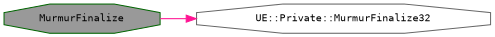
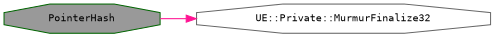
node "MurmurFinalize": label "MurmurFinalize" -> "PointerHash"
